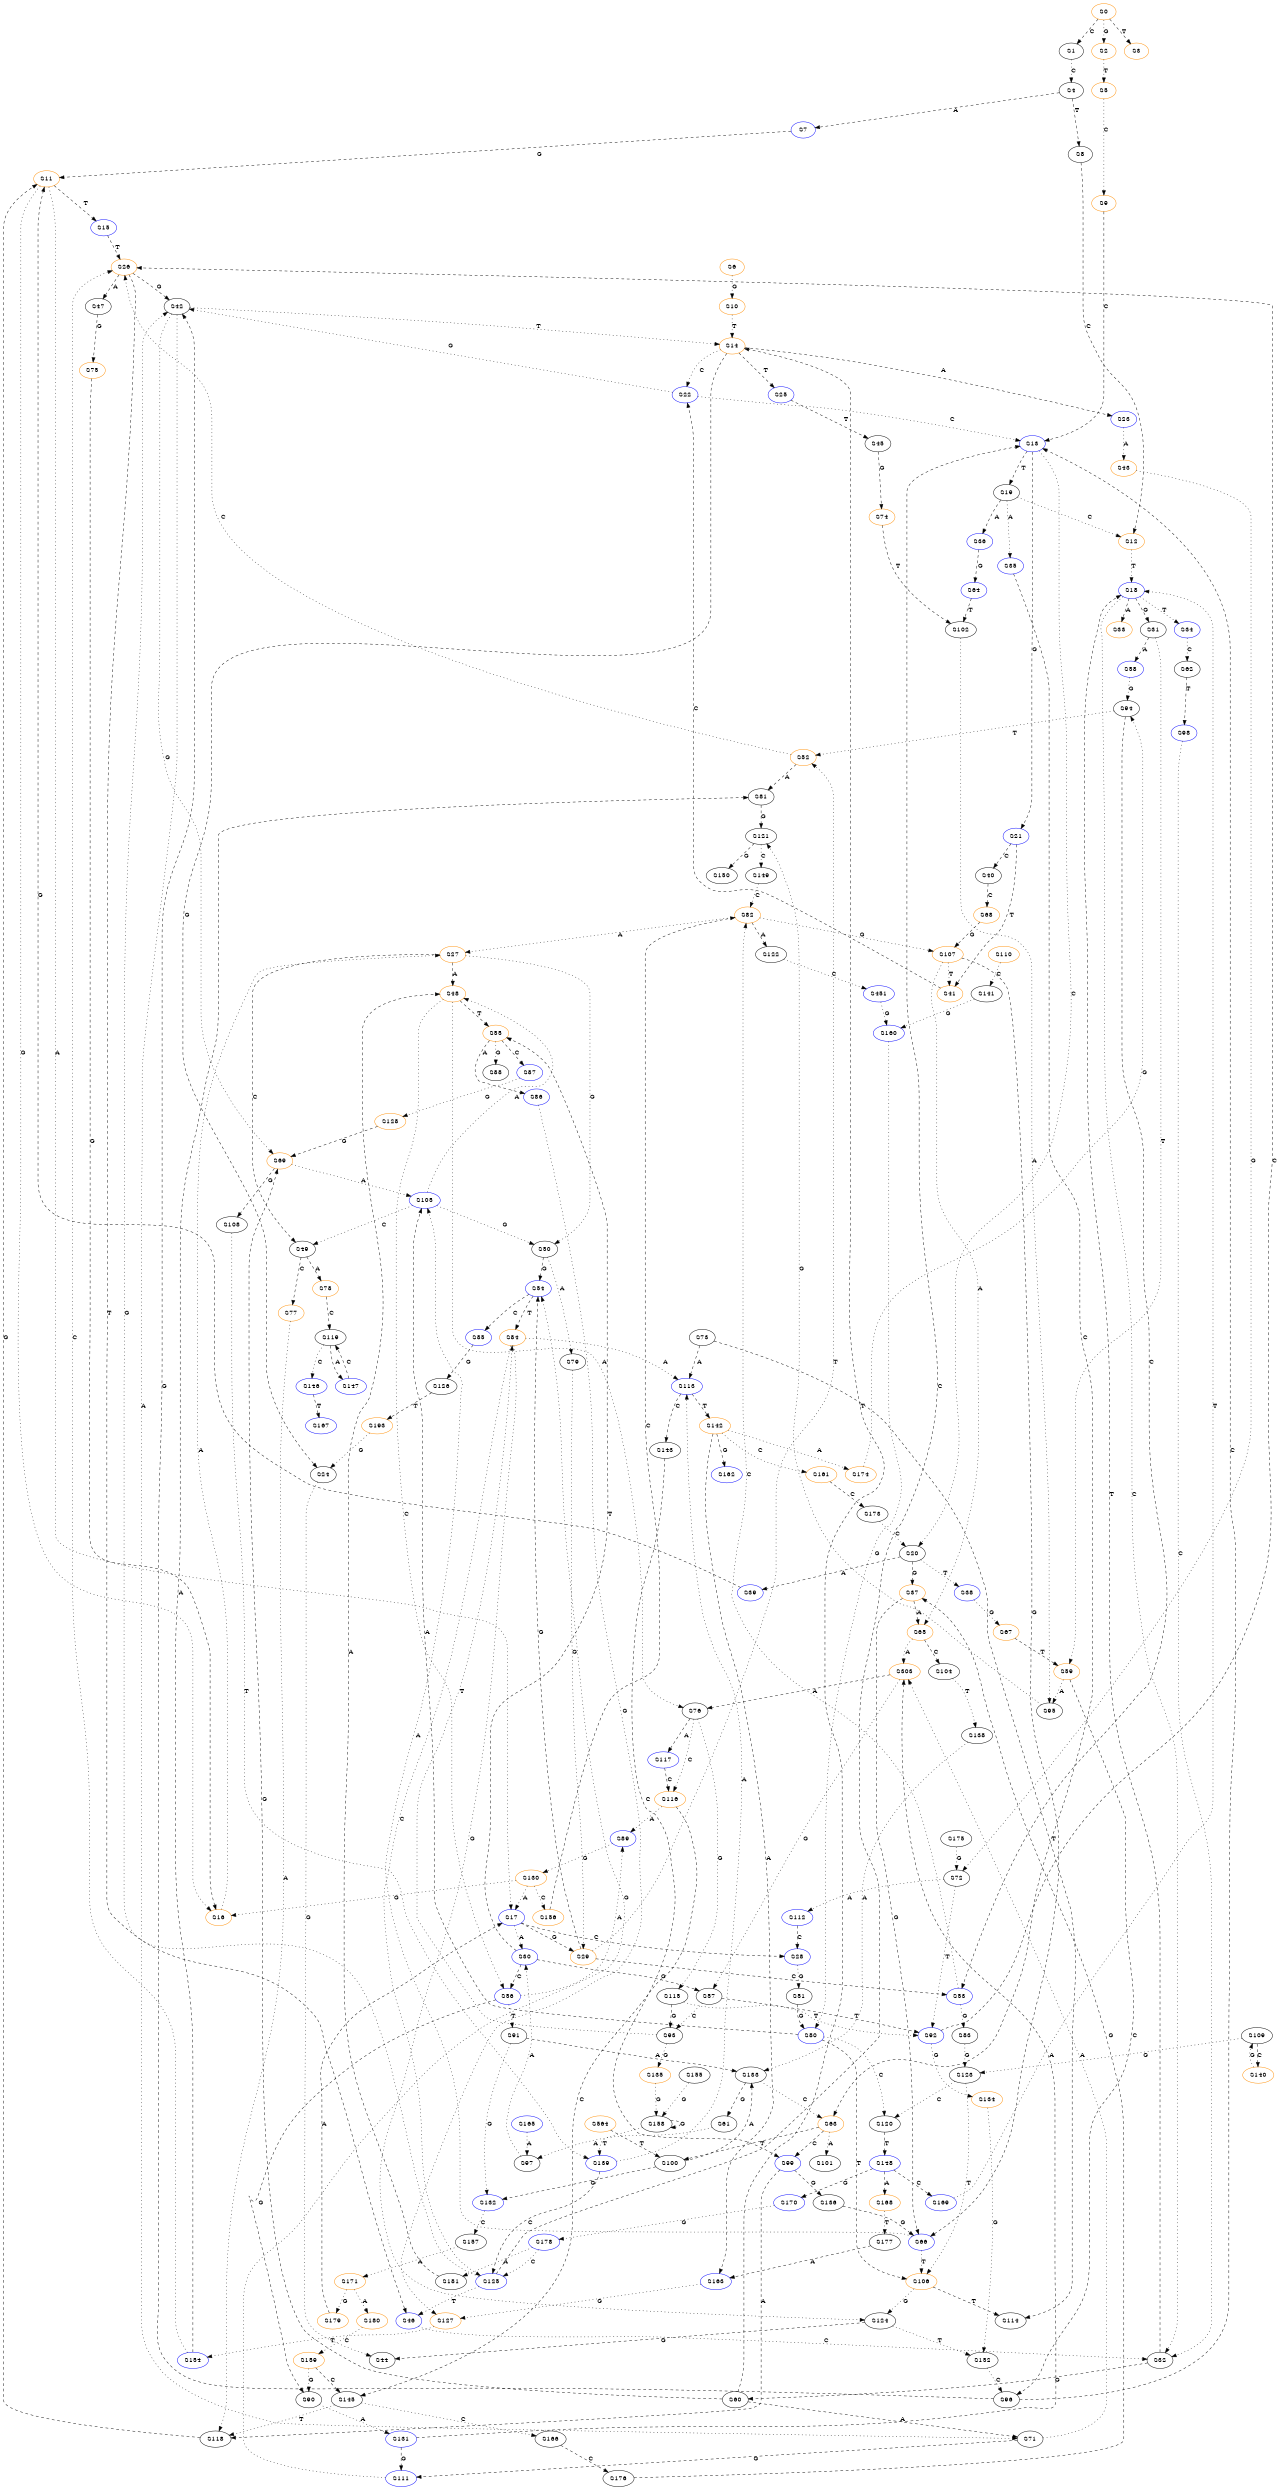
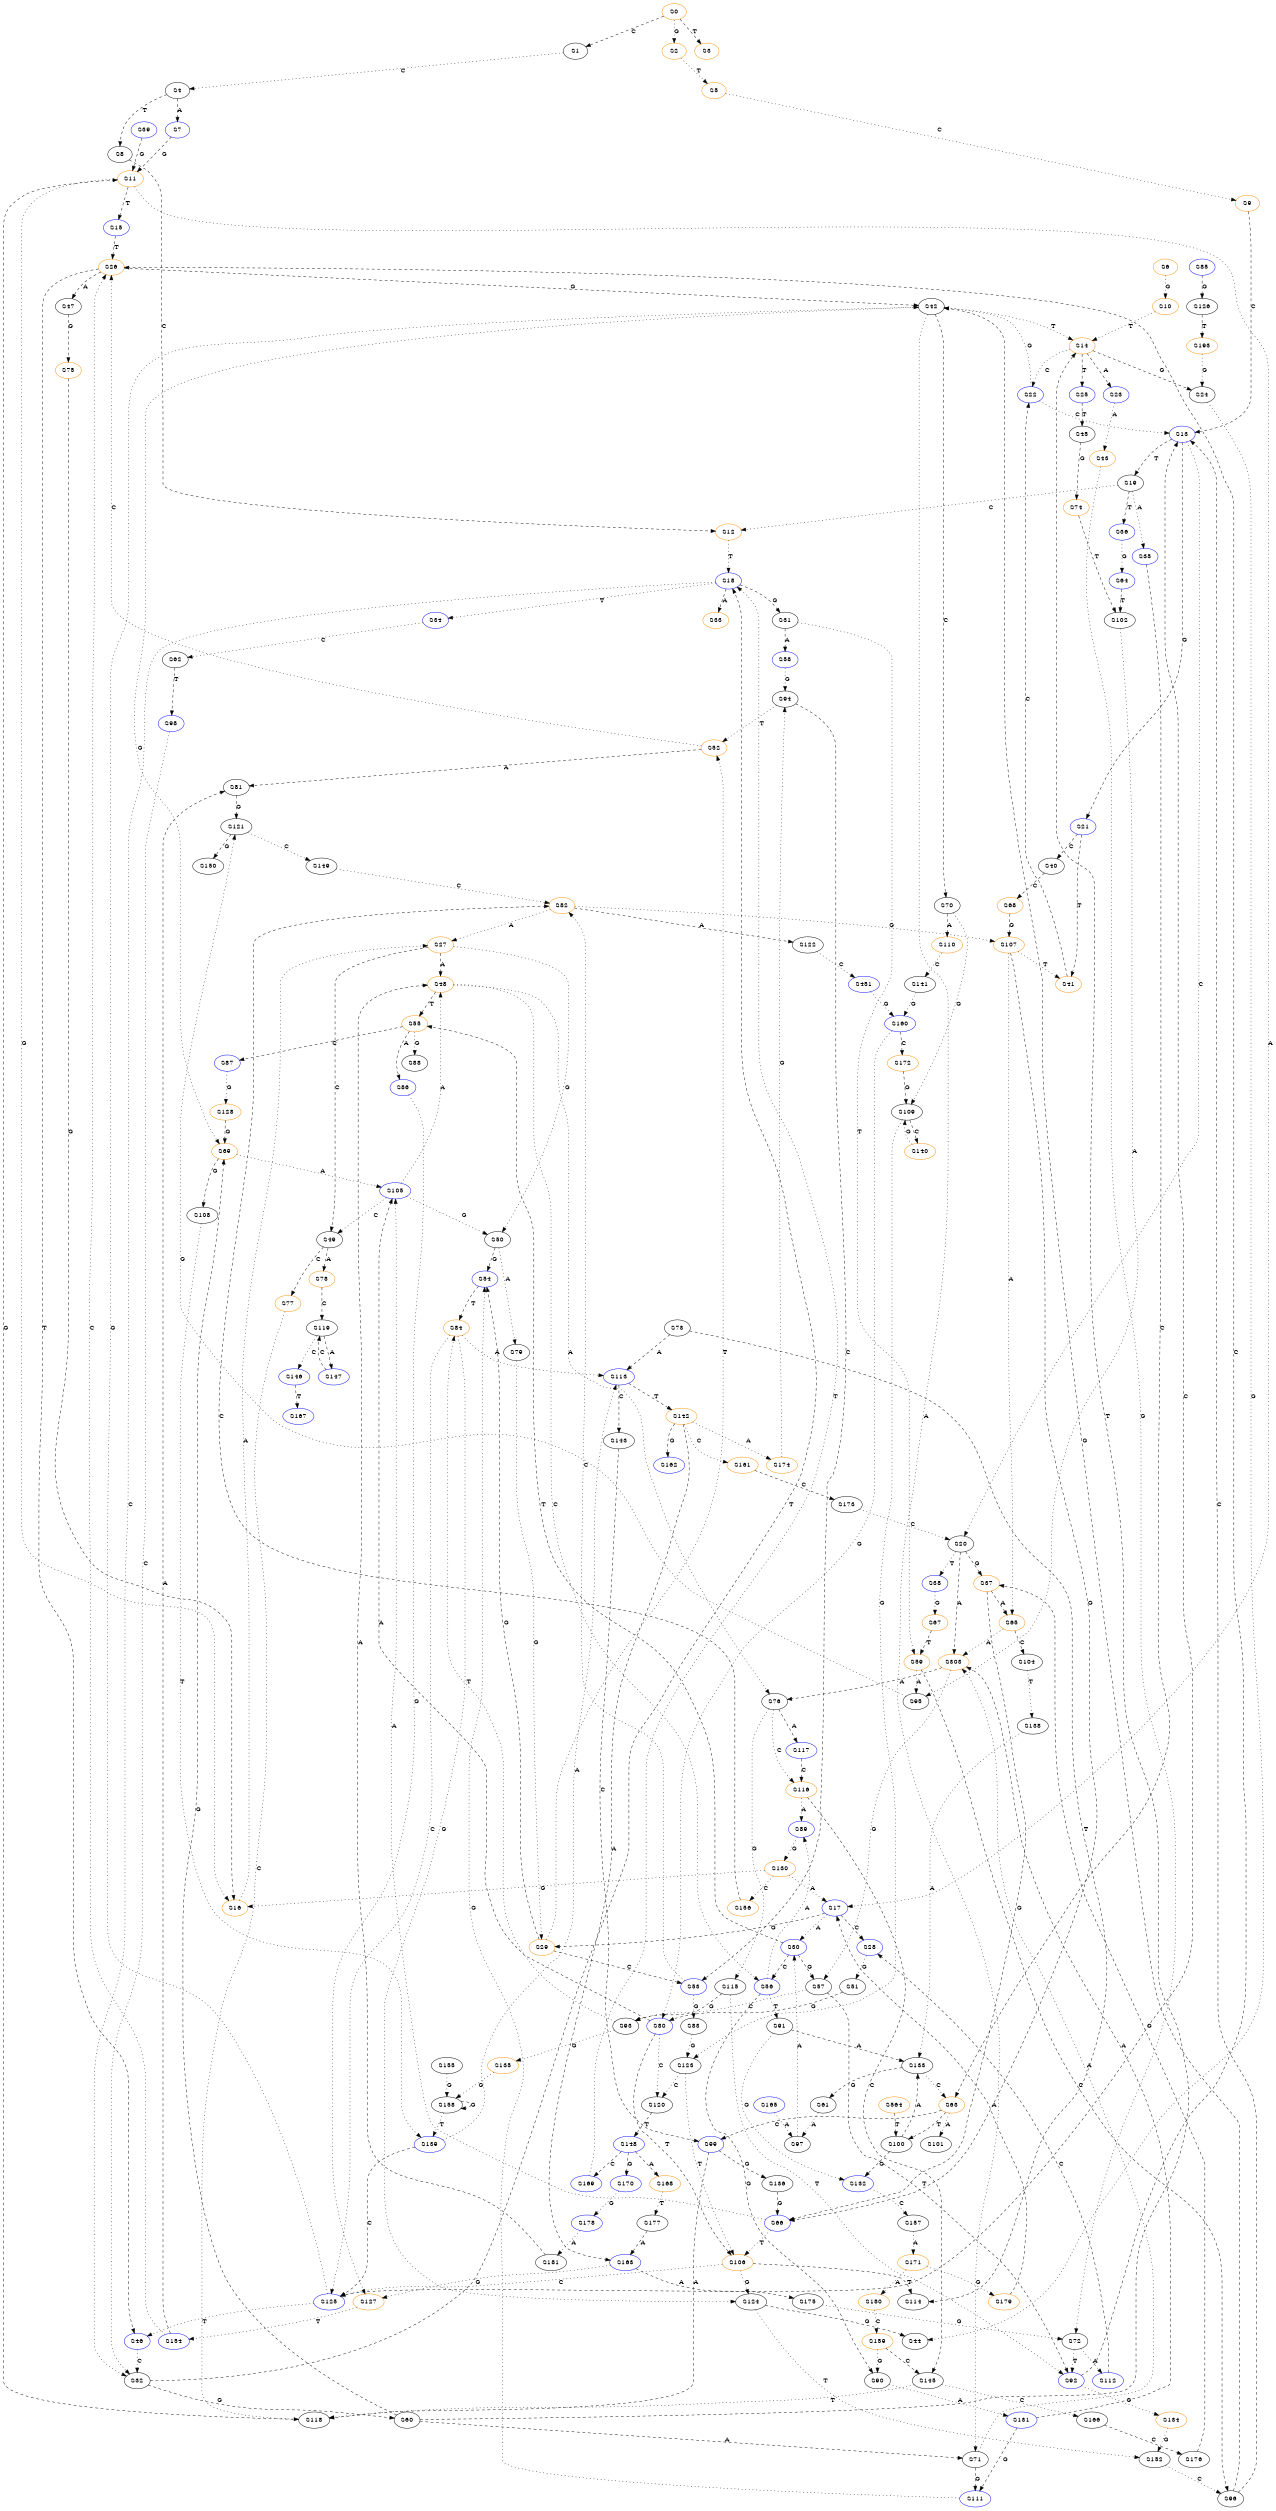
edge "S19" -> "S36": label "A" -> "T"
edge "S36" -> "S64": style dashed -> dotted
node "S70": added
node "S172": added
edge "S54" -> "S85": removed, label "C"
edge "S20" -> "S39": now "S20" -> "S303"
edge "S77" -> "S118": label "A" -> "C"
edge "S178" -> "S125": now "S106" -> "S125"
edge "S163" -> "S175": added, label "A"
